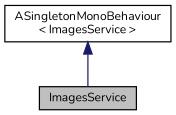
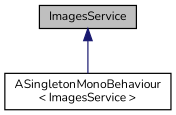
edge "ImagesService" -> "ASingletonMonoBehaviour < ImagesService >": reversed
